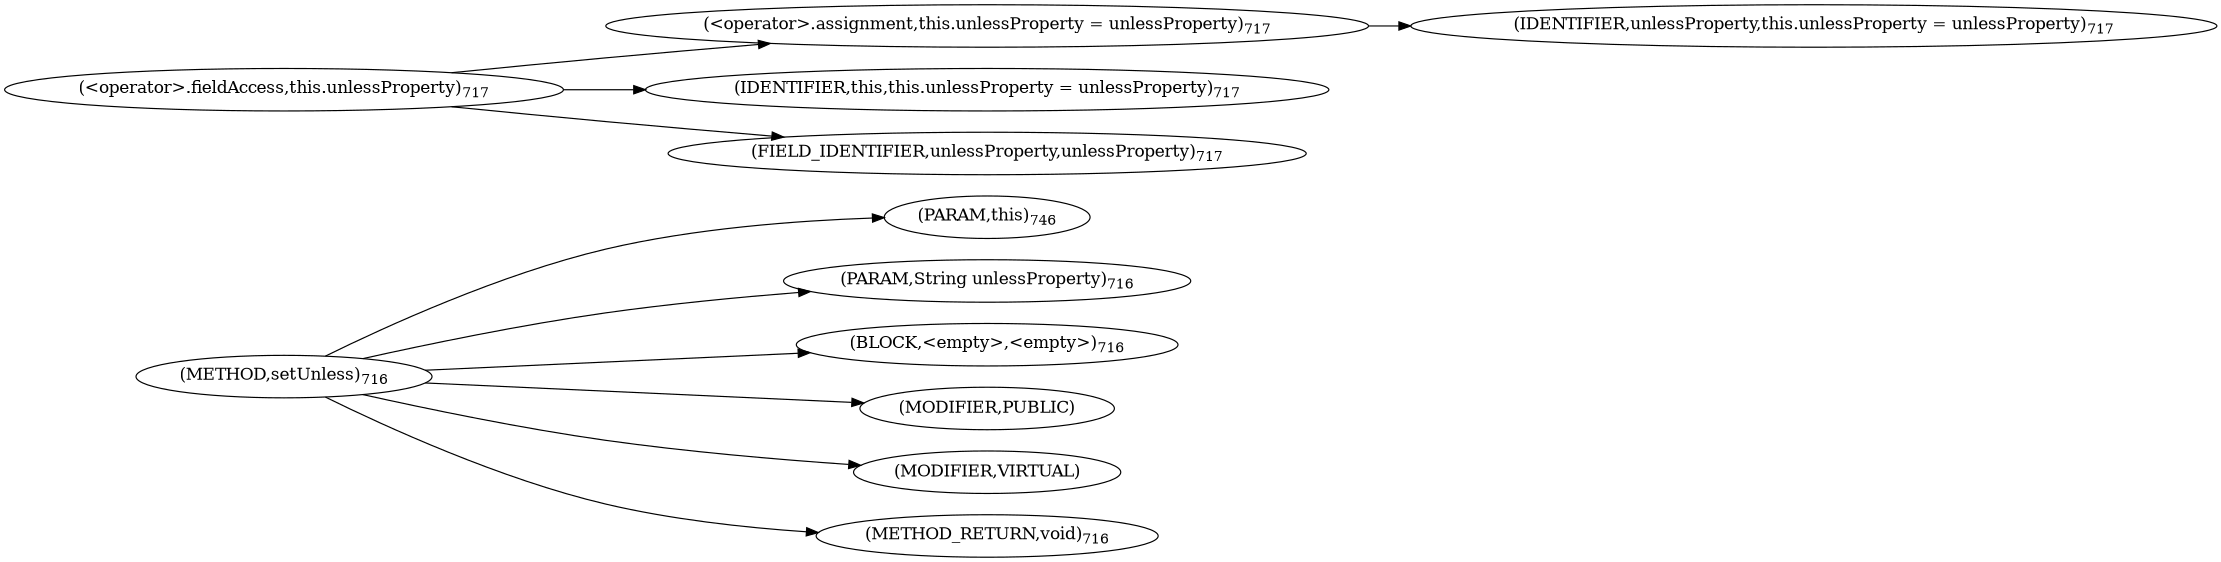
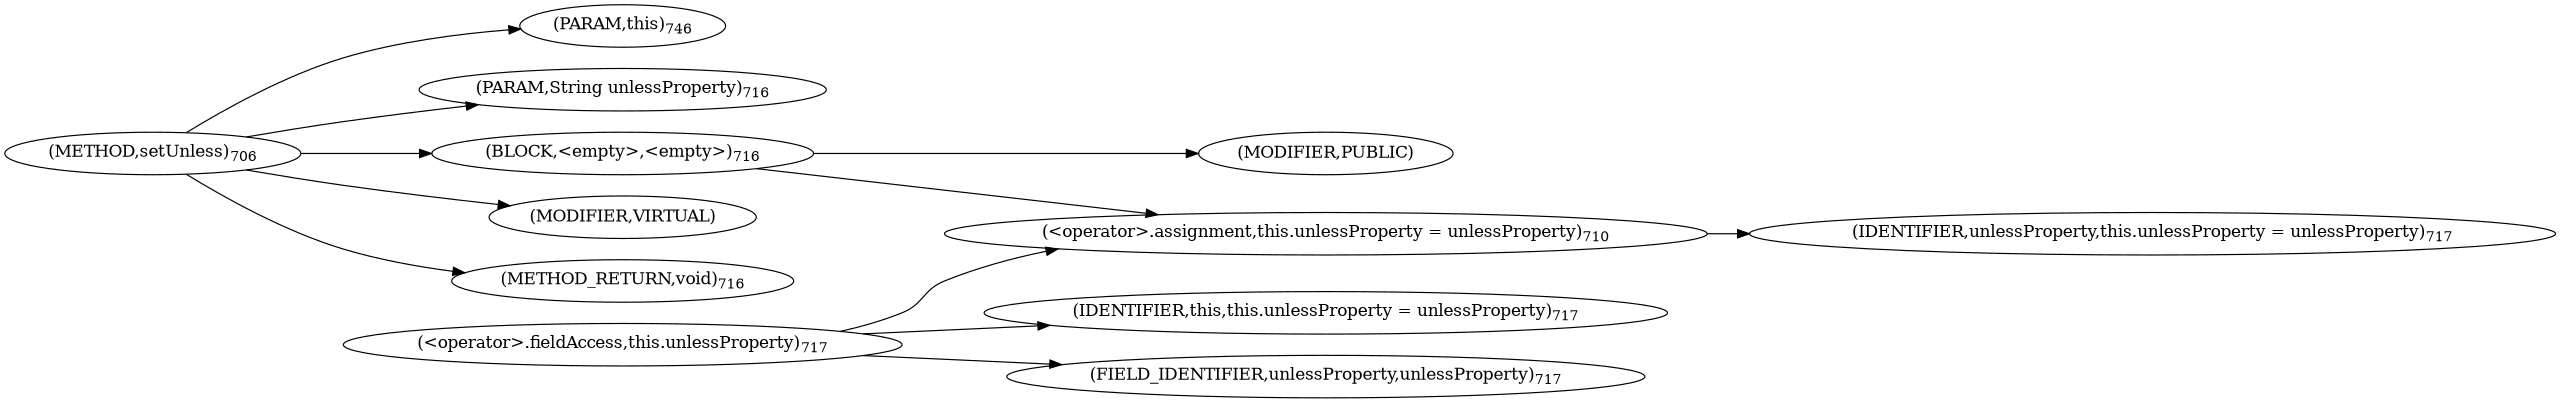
node "(<operator>.assignment,this.unlessProperty = unlessProperty)": text "717" -> "710"
edge "(BLOCK,<empty>,<empty>)" -> "(<operator>.assignment,this.unlessProperty = unlessProperty)": added
node "(METHOD,setUnless)": text "716" -> "706"
edge "(METHOD,setUnless)" -> "(MODIFIER,PUBLIC)": now "(BLOCK,<empty>,<empty>)" -> "(MODIFIER,PUBLIC)"
